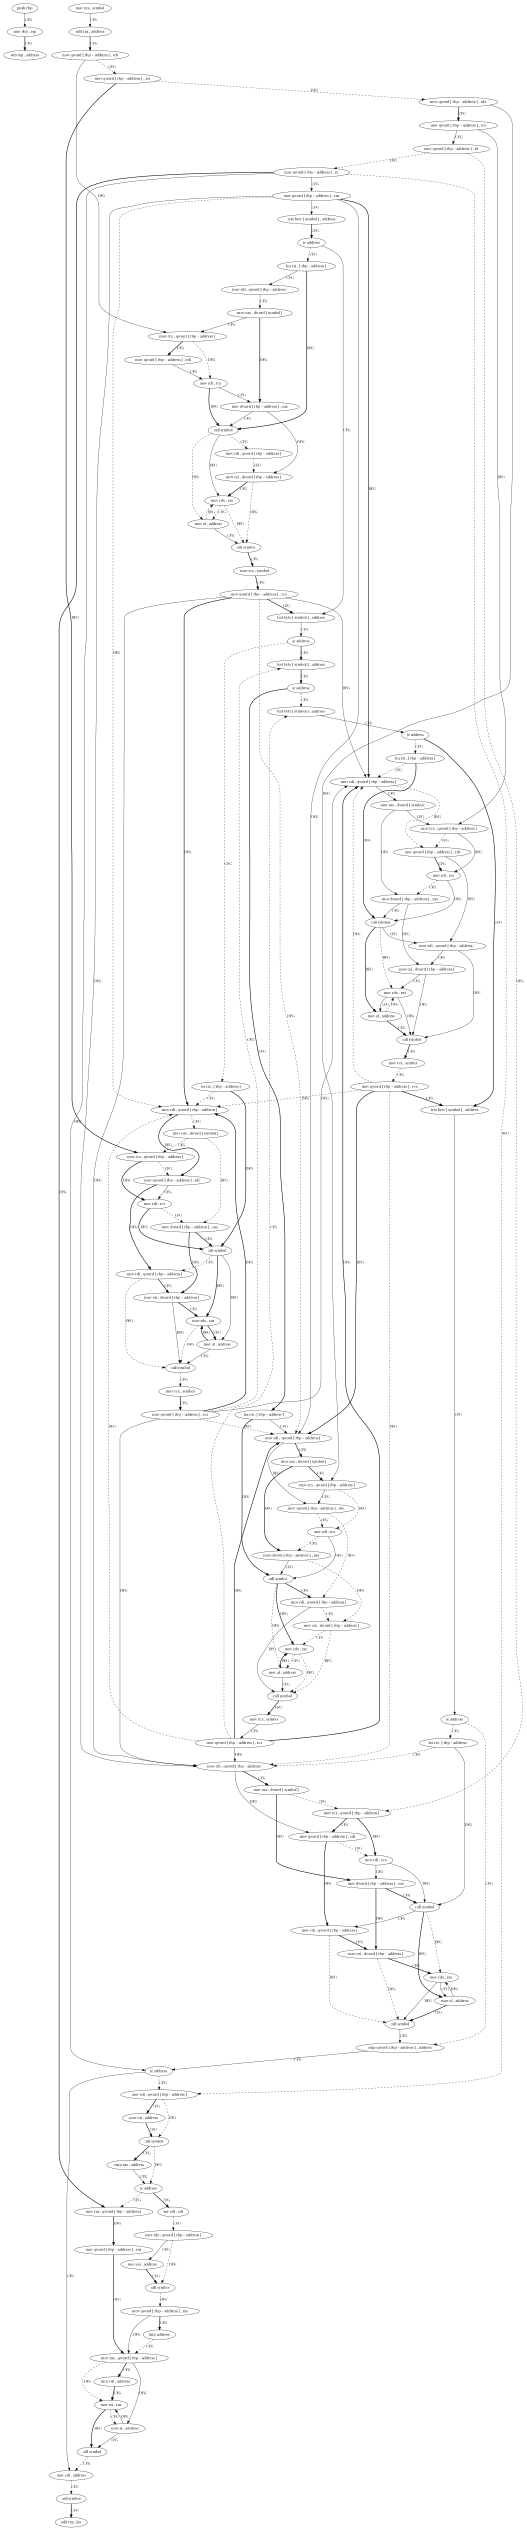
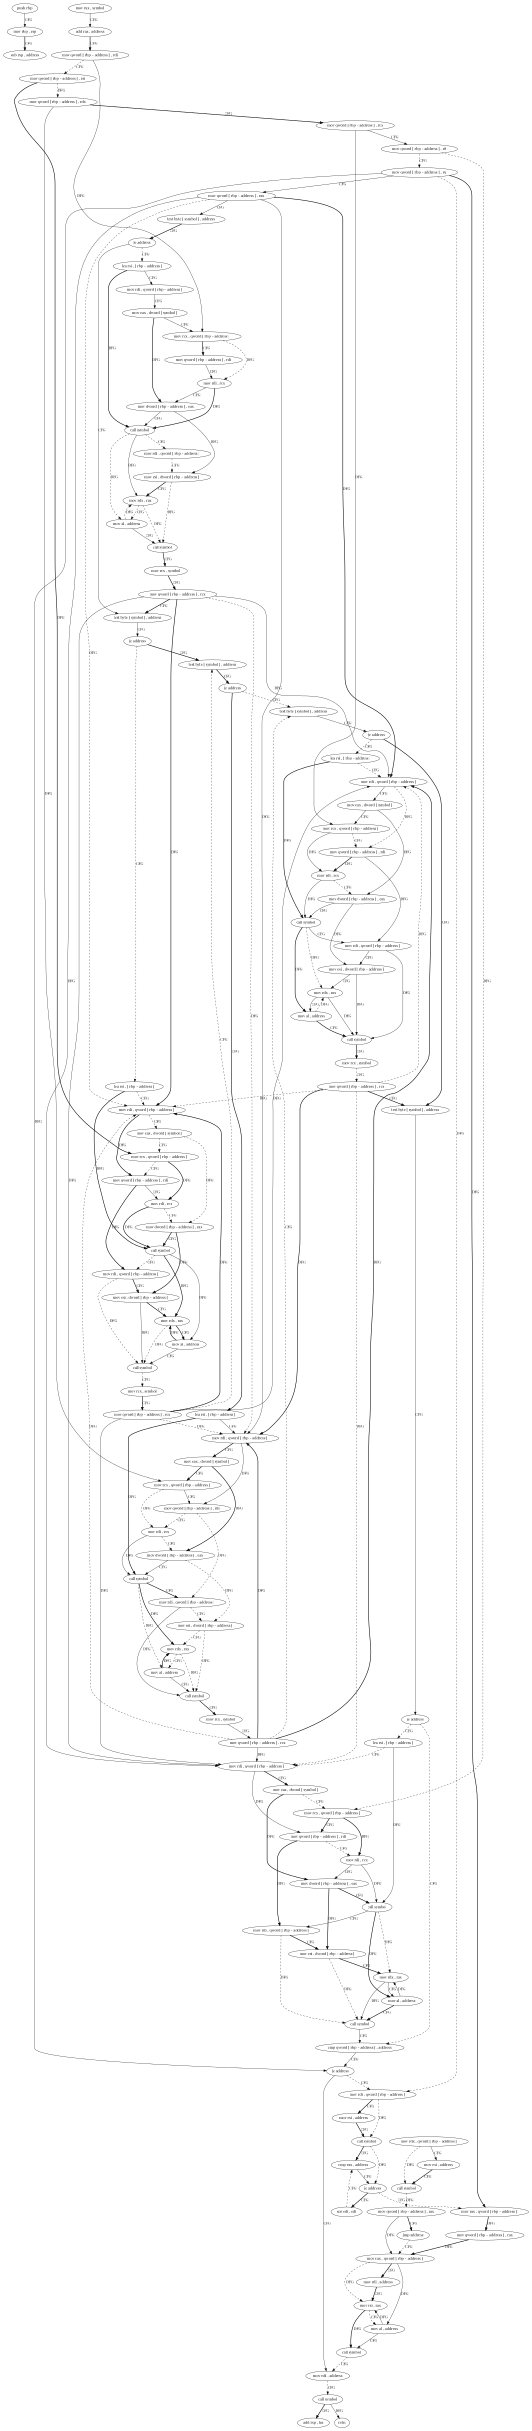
edge "xor edi , edi" -> "mov rdx , qword [ rbp - address ]": now "xor edi , edi" -> "cmp rax , address"
node "retn": added
